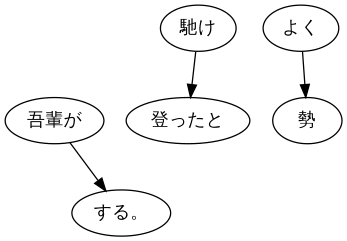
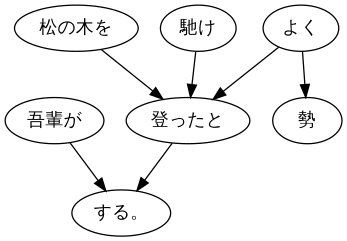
node "松の木を": added
edge "よく" -> "登ったと": added
edge "登ったと" -> "する。": added
